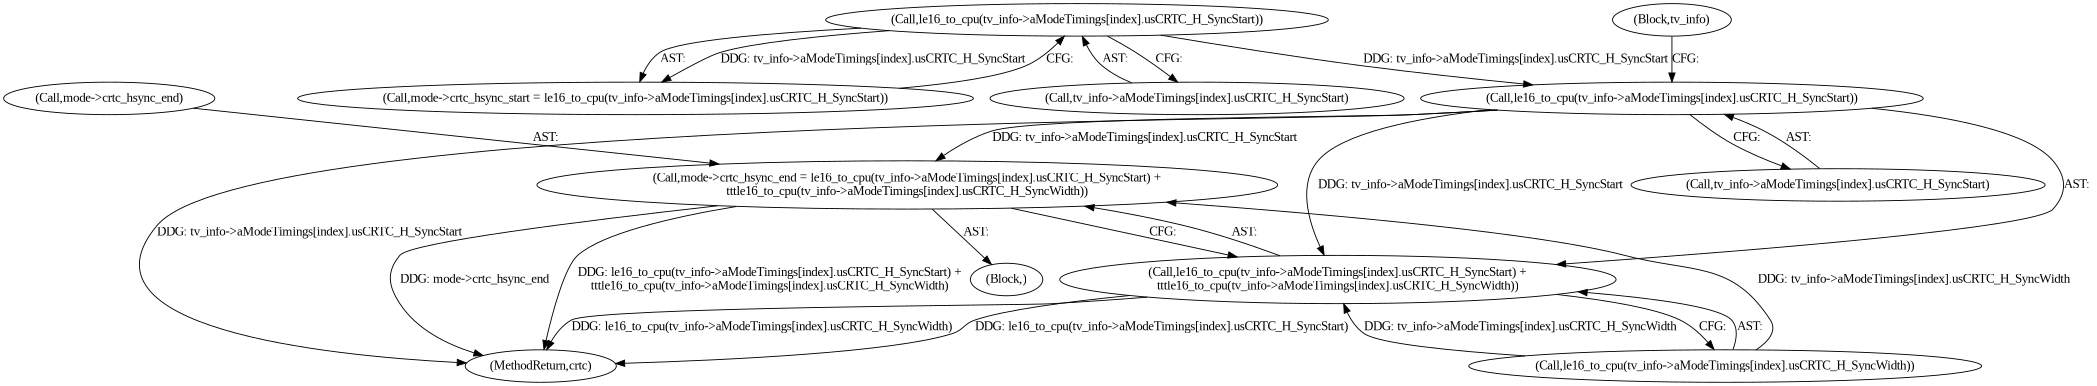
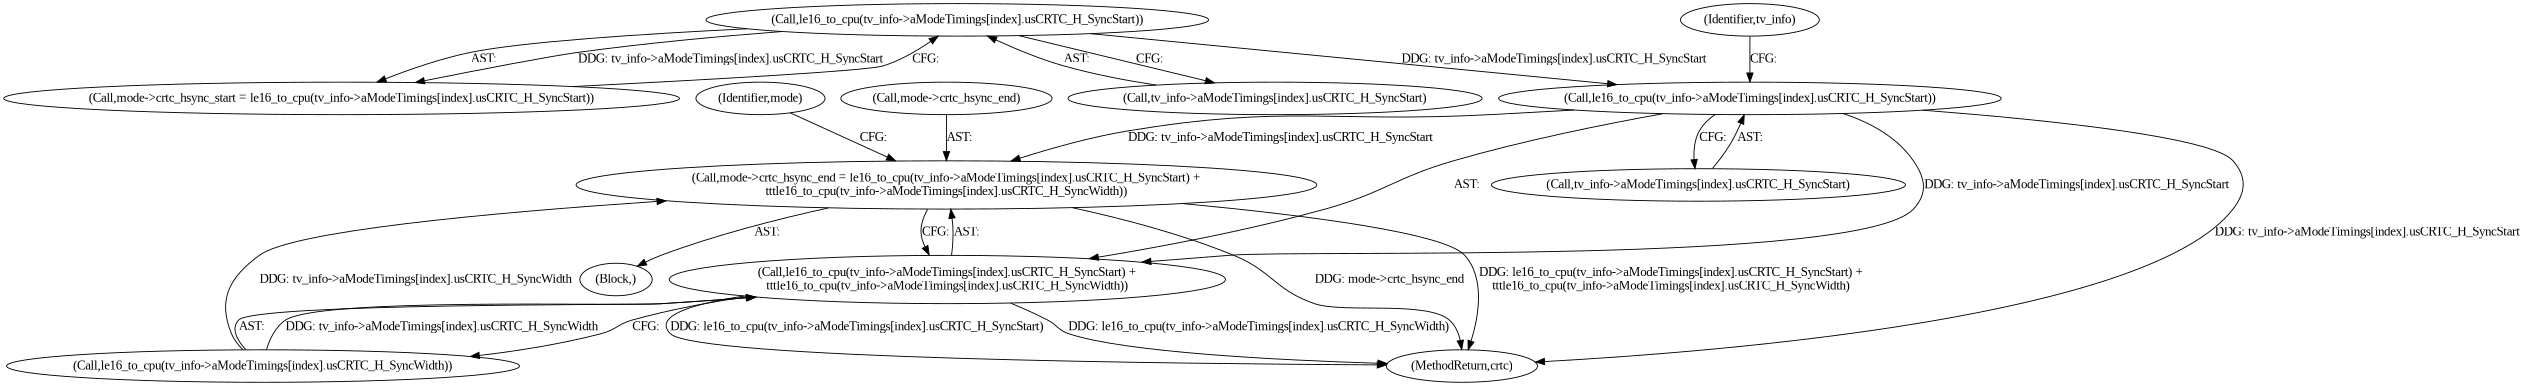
node "(Block,tv_info)": label "(Block,tv_info)" -> "(Identifier,tv_info)"
node "(Identifier,mode)": added
